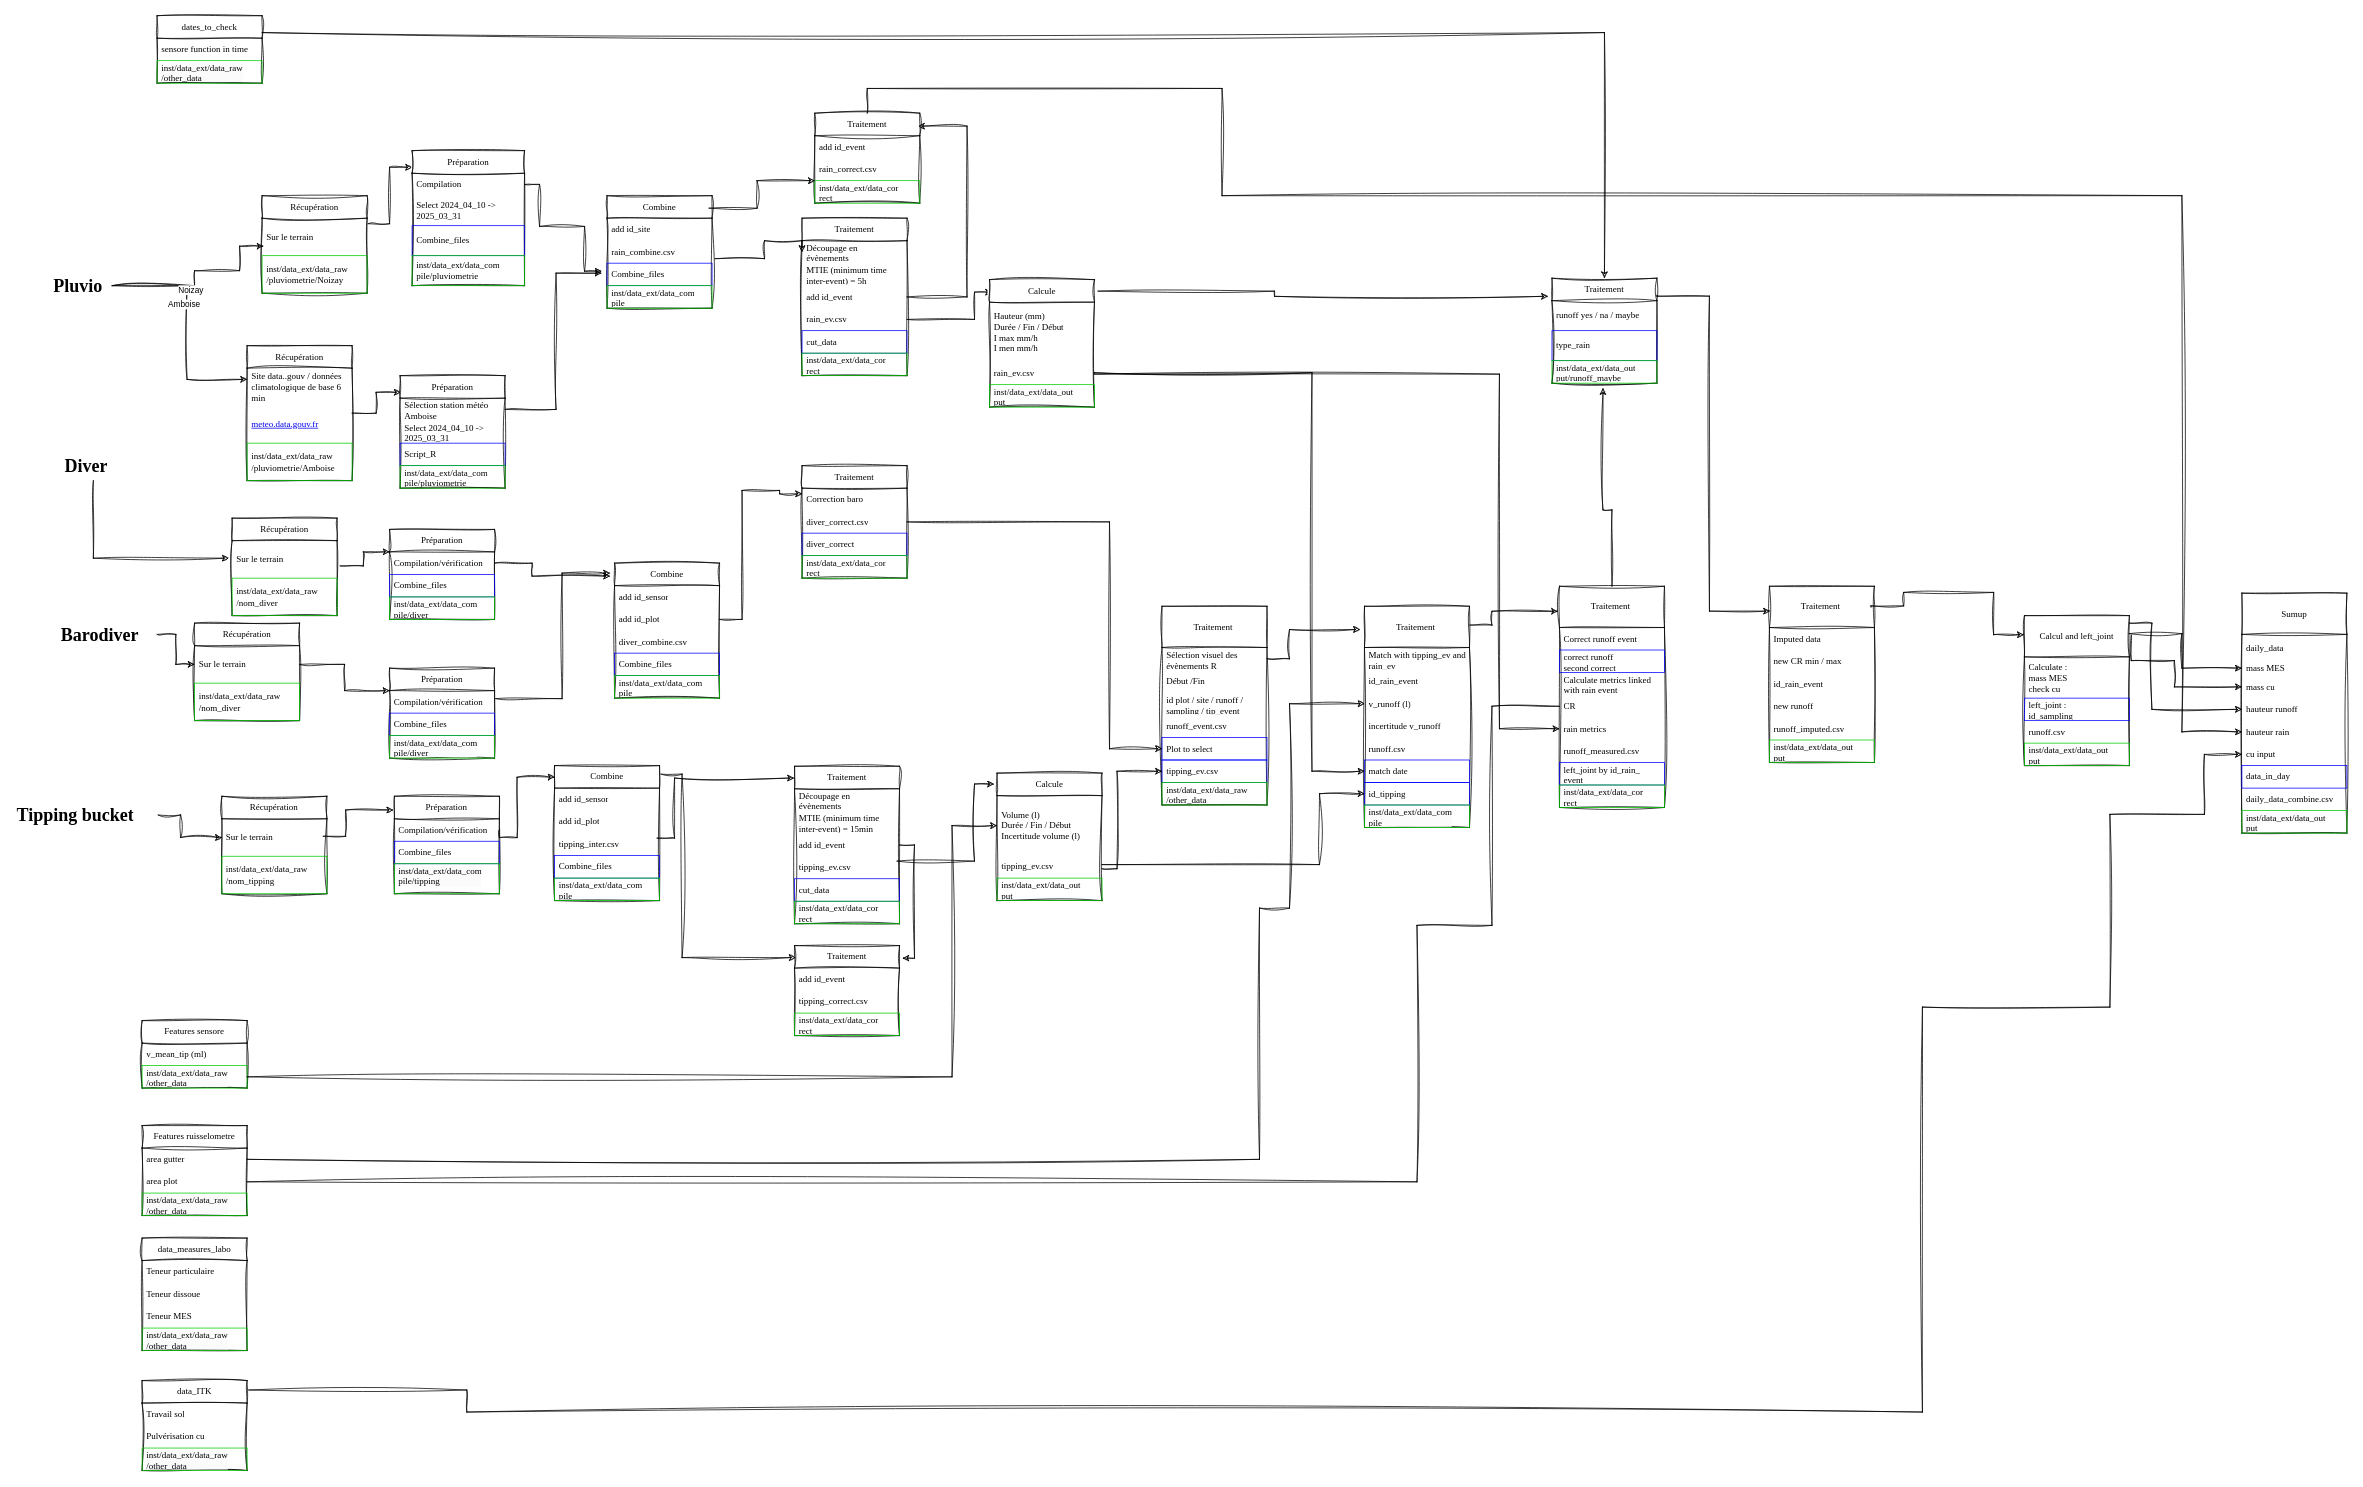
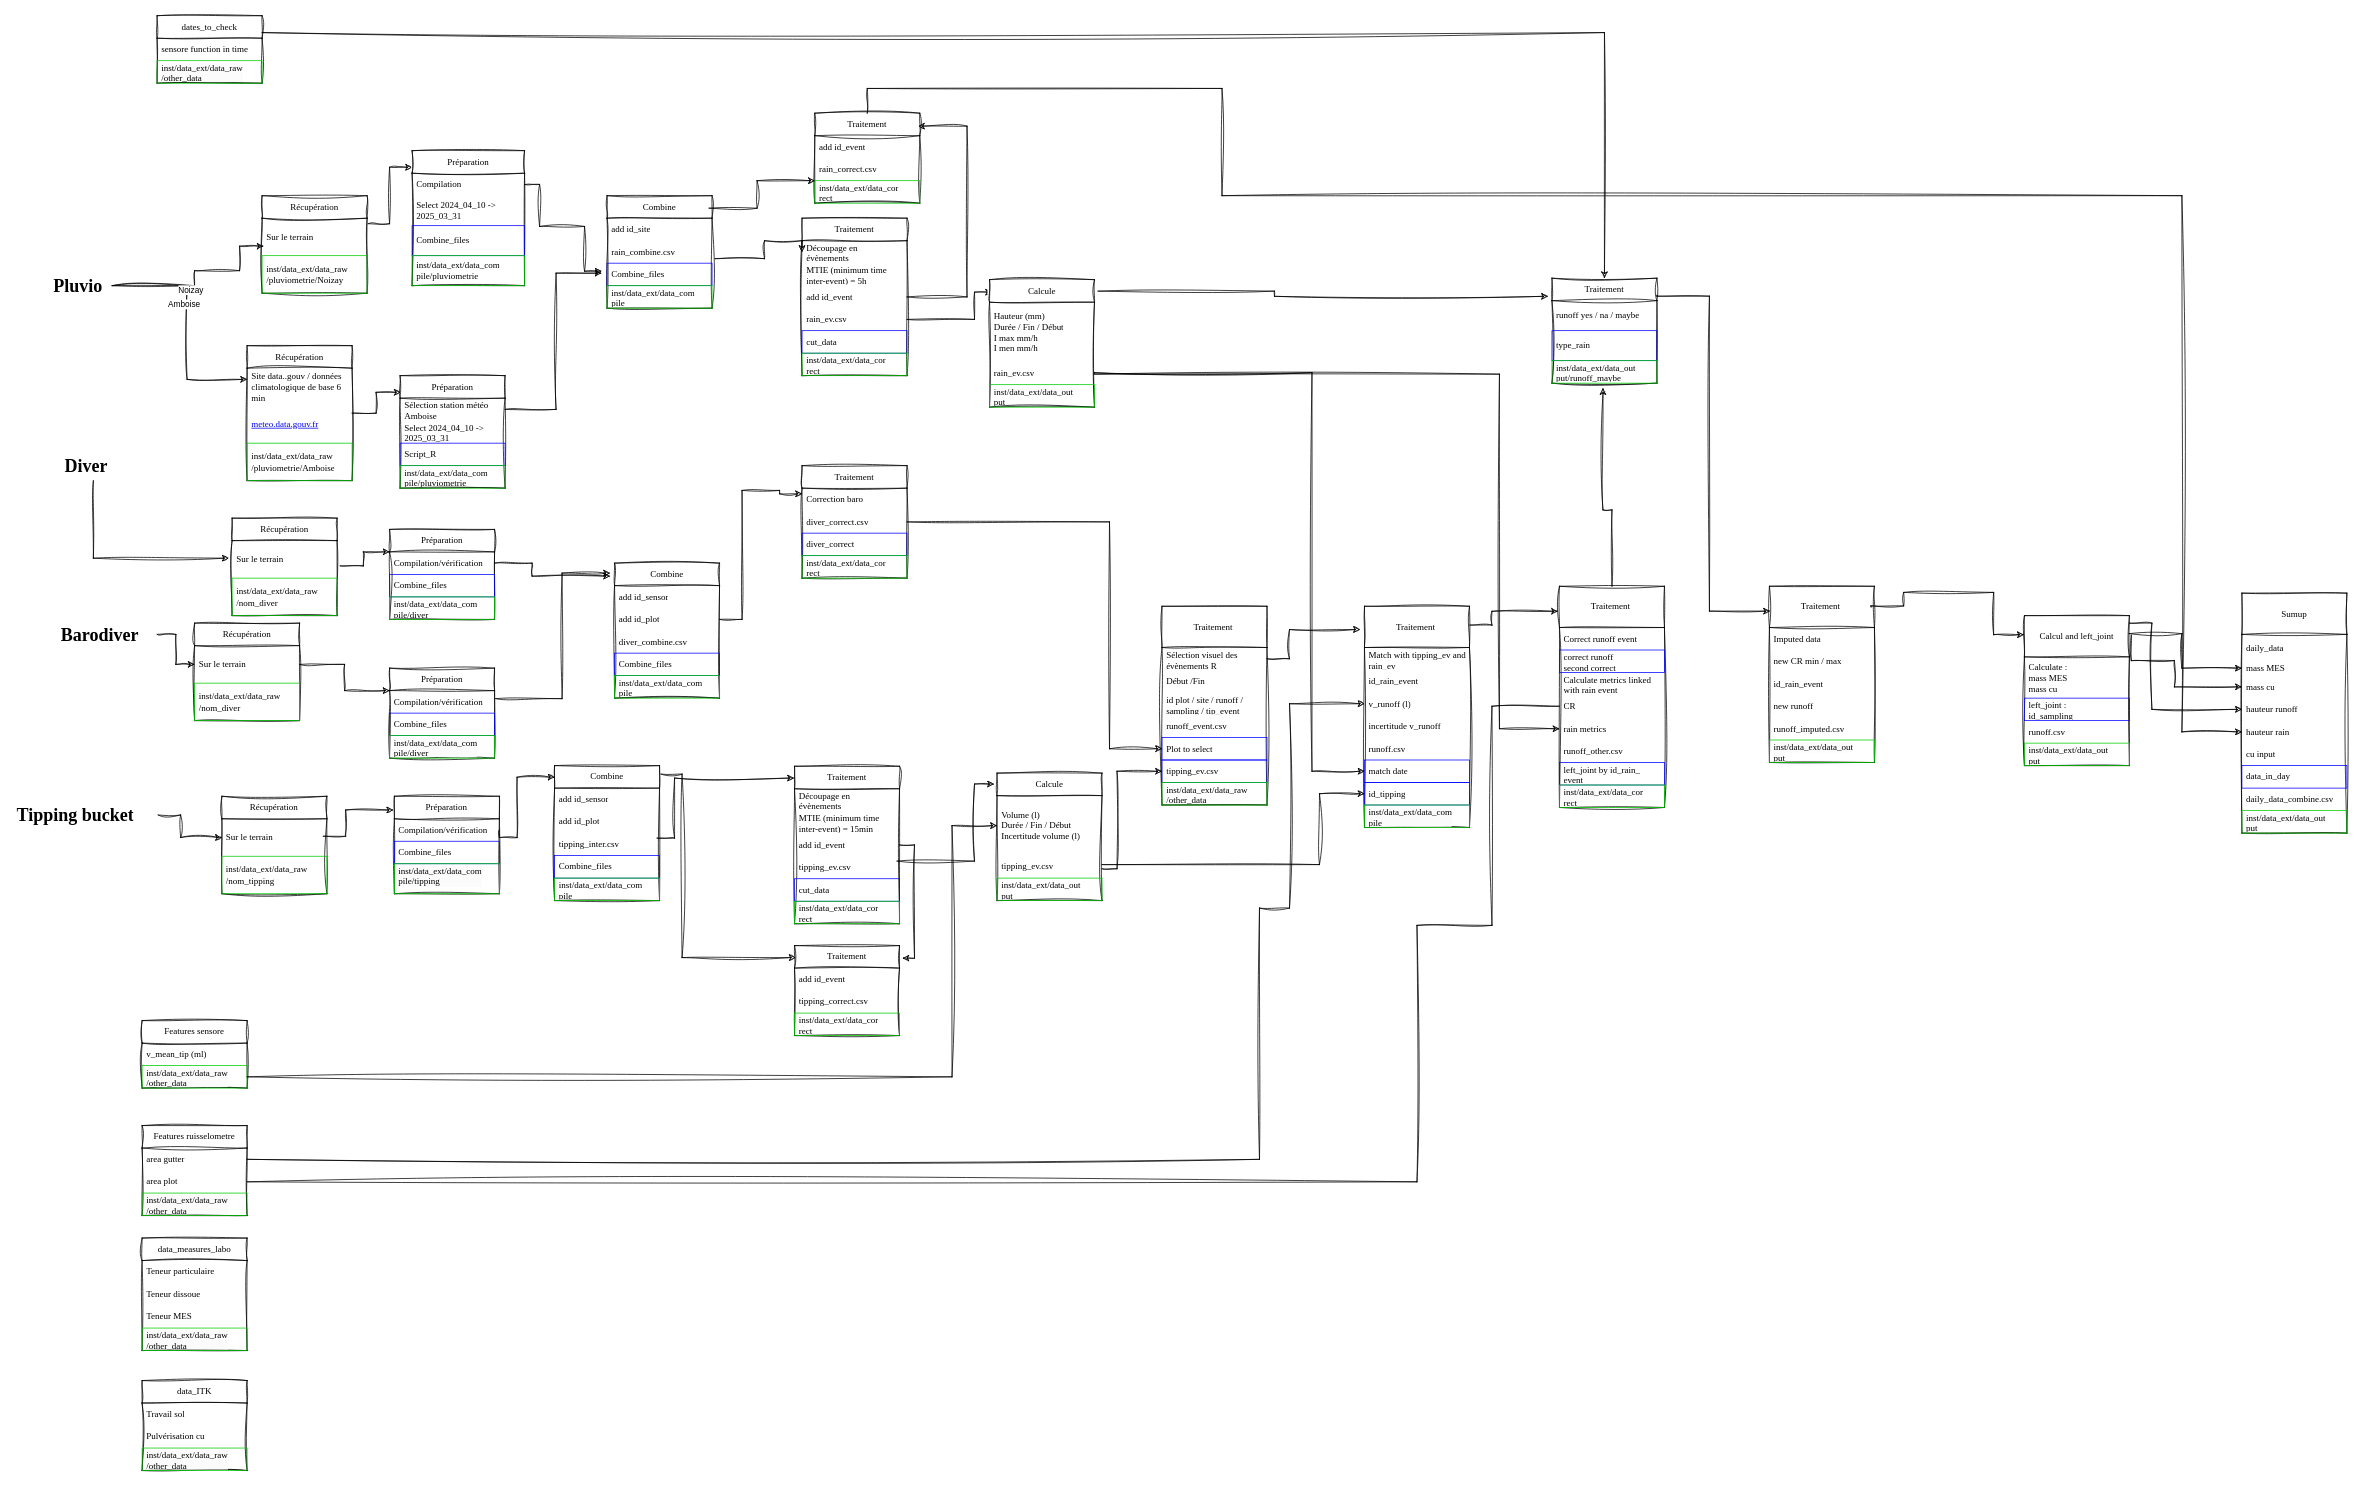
node "Calculate : mass MES check cu": label "Calculate : mass MES check cu" -> "Calculate : mass MES mass cu"
node "runoff_measured.csv": label "runoff_measured.csv" -> "runoff_other.csv"
edge "data_ITK" -> "cu input": removed
